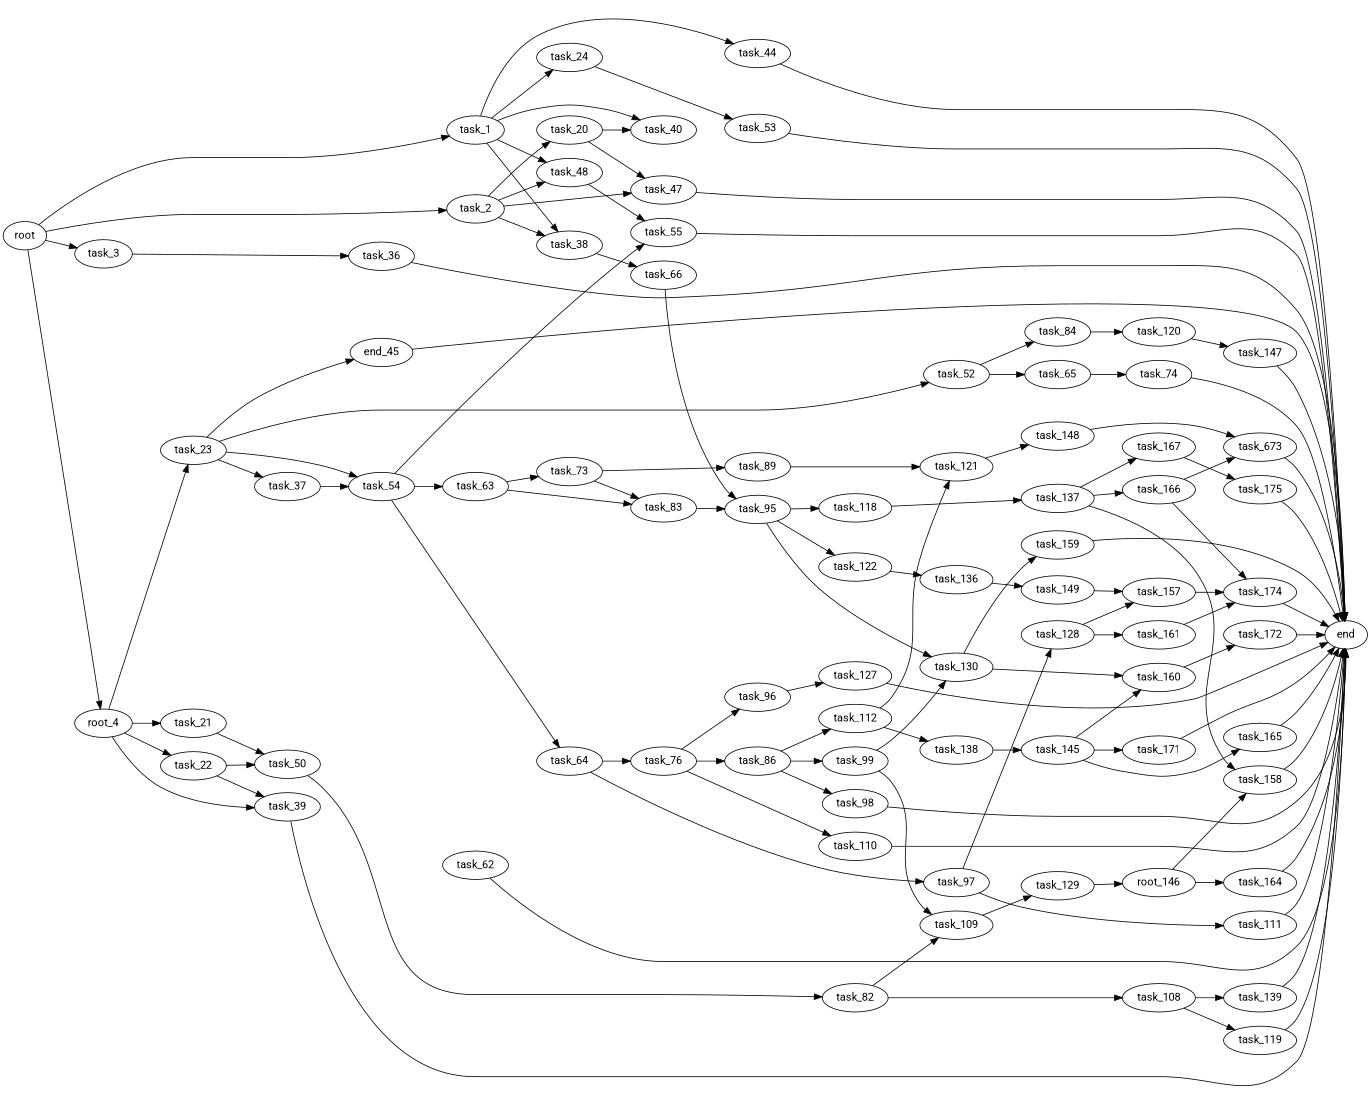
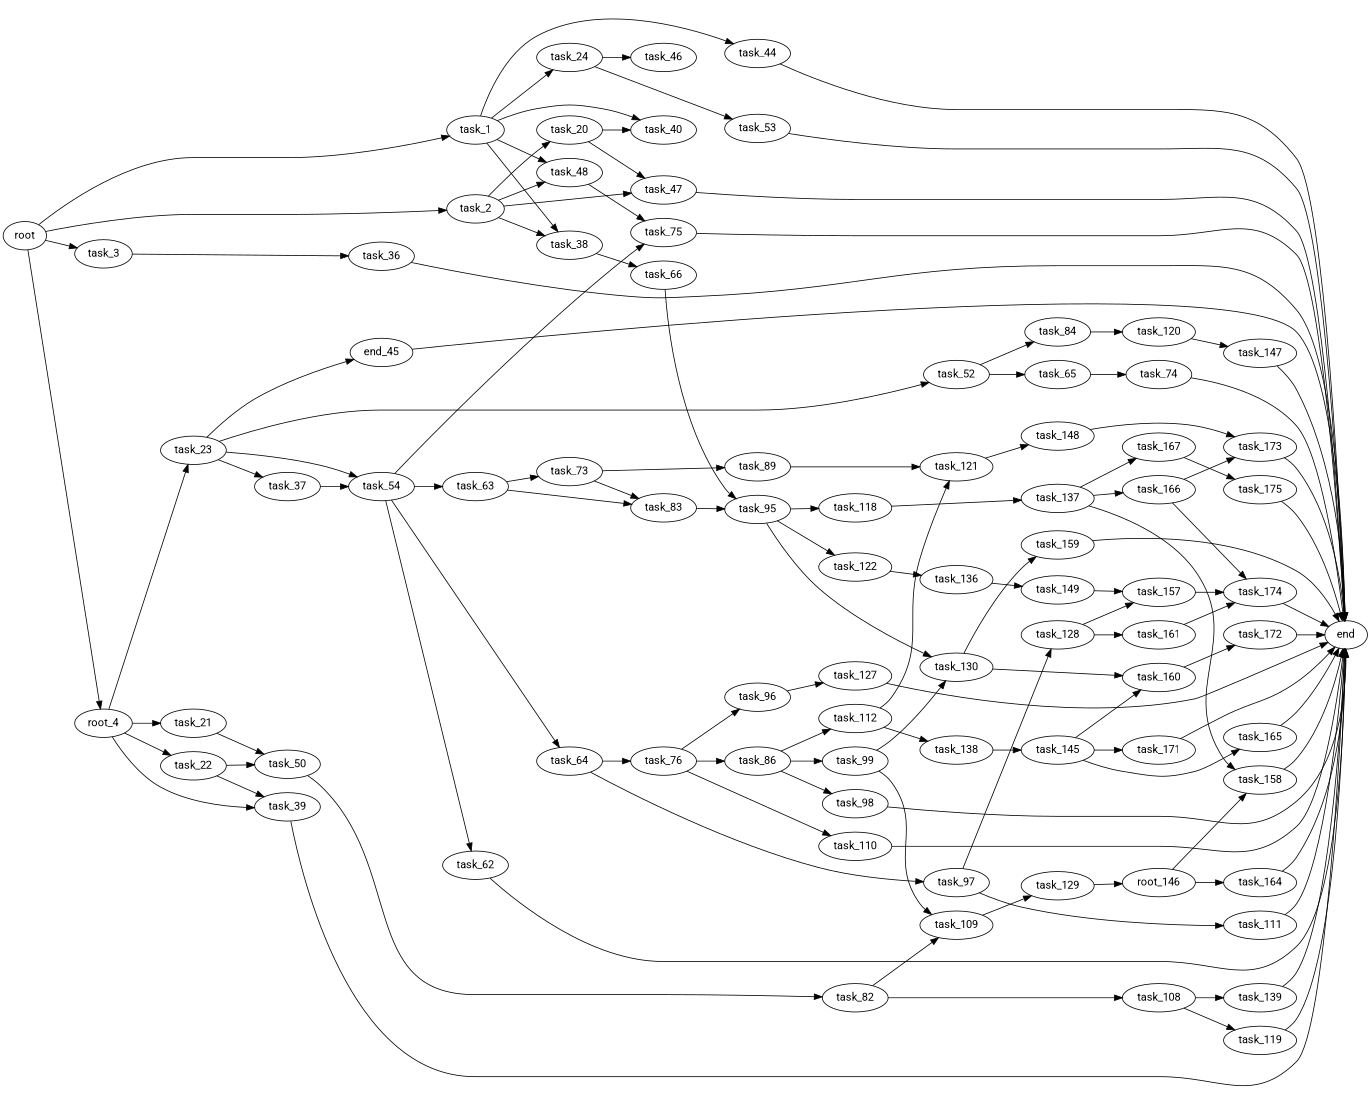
node "task_46": added
node "task_55": label "task_55" -> "task_75"
node "task_673": label "task_673" -> "task_173"
edge "task_54" -> "task_62": added
